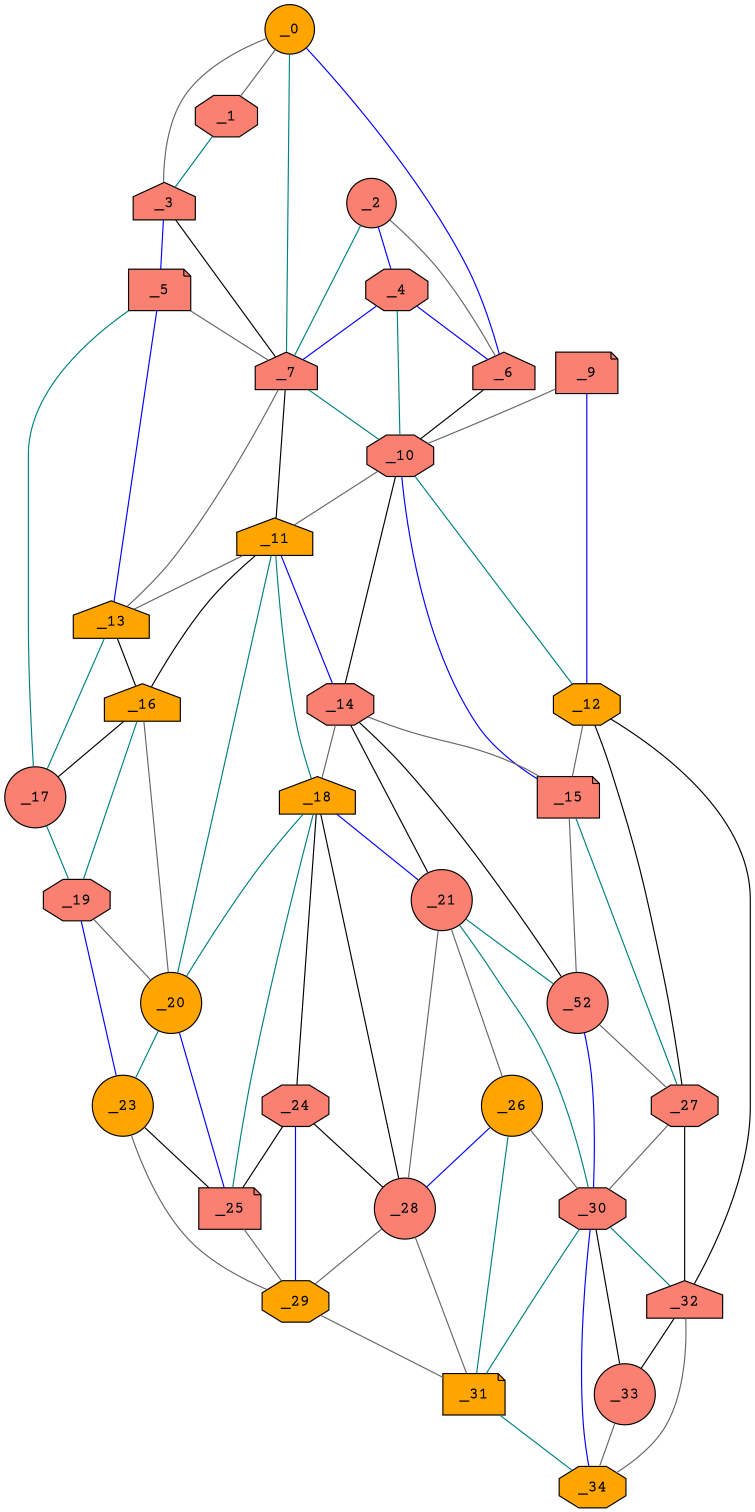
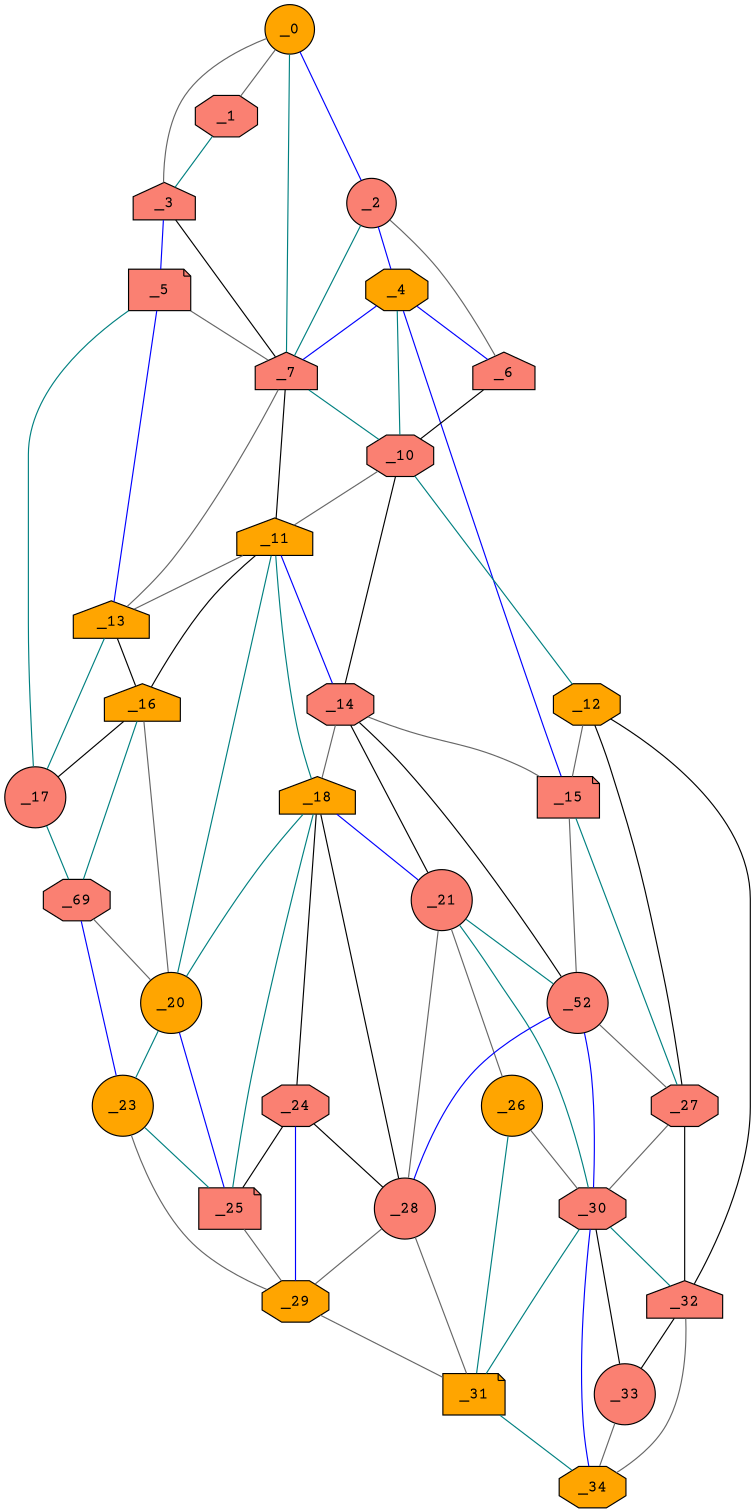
edge "_0" -- "_6": now "_0" -- "_2"
node "_4": fillcolor salmon -> orange
node "_9": removed
edge "_10" -- "_15": now "_4" -- "_15"
node "_19": label "_19" -> "_69"
edge "_26" -- "_28": now "_52" -- "_28"
edge "_23" -- "_25": color black -> teal
